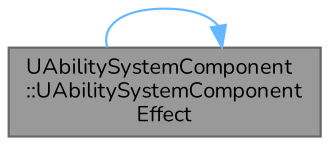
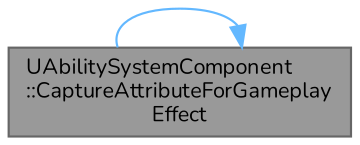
node "UAbilitySystemComponent ::UAbilitySystemComponent Effect": label "UAbilitySystemComponent ::UAbilitySystemComponent Effect" -> "UAbilitySystemComponent ::CaptureAttributeForGameplay Effect"
